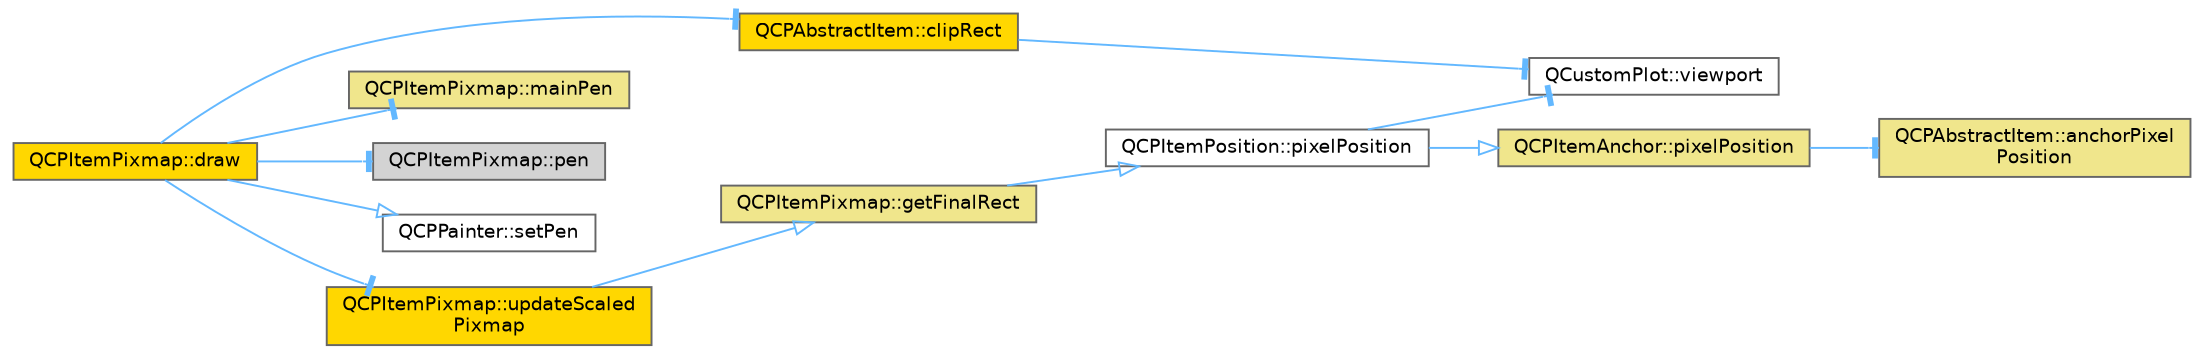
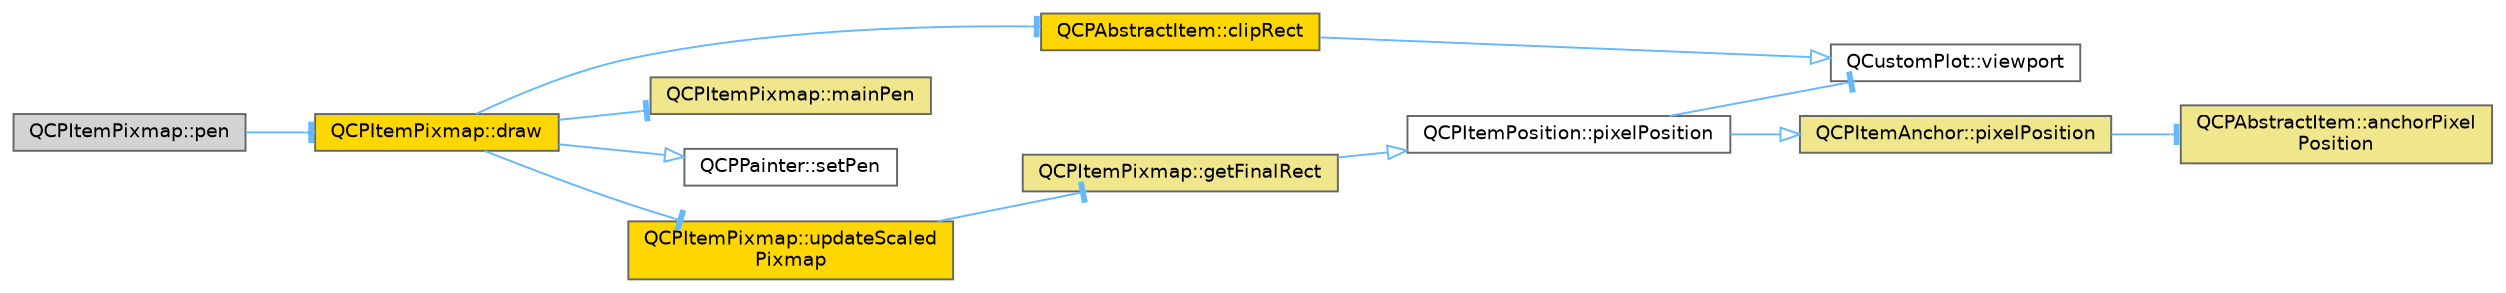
edge "QCPAbstractItem::clipRect" -> "QCustomPlot::viewport": arrowhead tee -> onormal
edge "QCPItemPixmap::draw" -> "QCPItemPixmap::pen": reversed
edge "QCPItemPixmap::updateScaled Pixmap" -> "QCPItemPixmap::getFinalRect": arrowhead onormal -> tee
